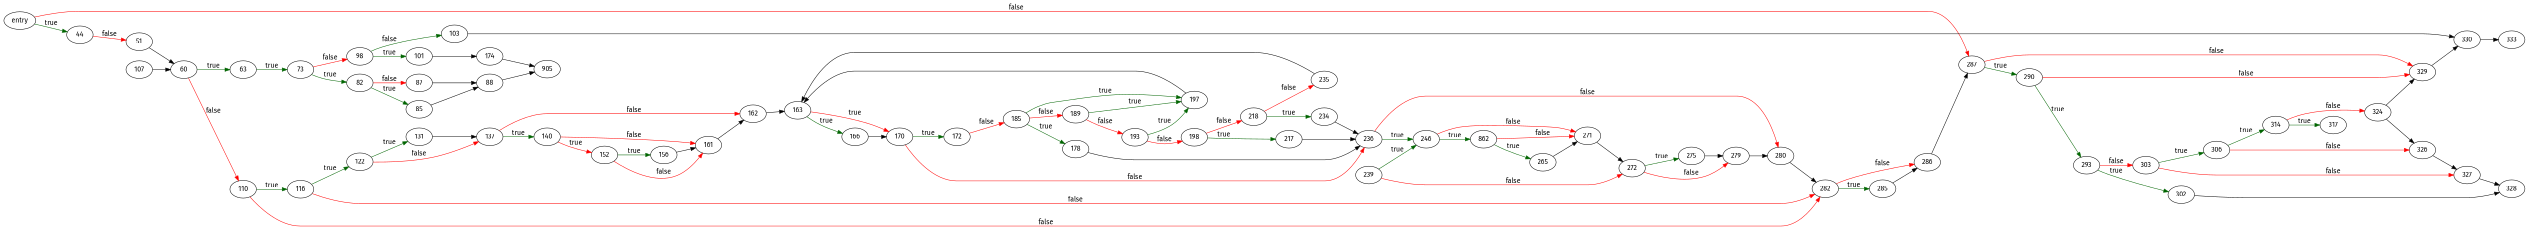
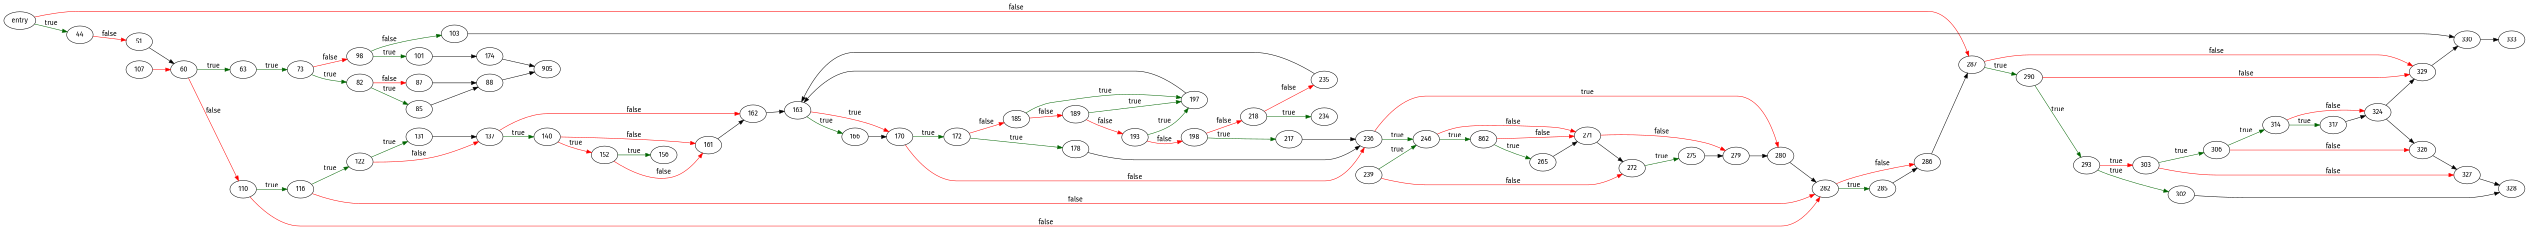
edge "107" -> "60": color black -> red
edge "236" -> "280": label "false" -> "true"
edge "317" -> "324": added
edge "234" -> "236": removed
edge "185" -> "178": now "172" -> "178"
edge "156" -> "161": removed
edge "293" -> "303": label "false" -> "true"
edge "272" -> "279": now "271" -> "279"
